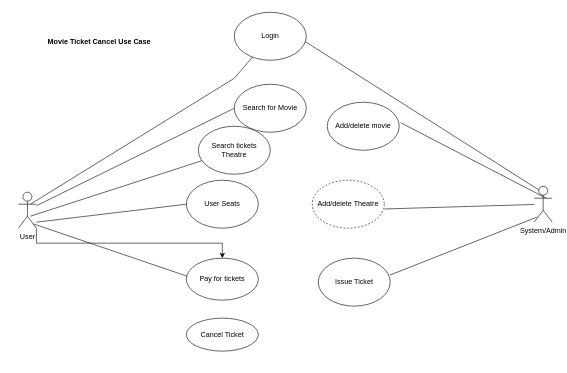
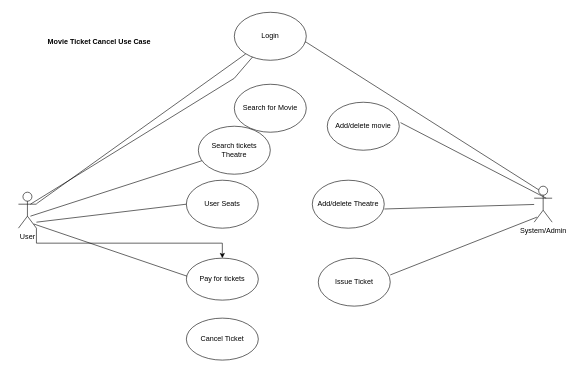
edge "Search for Movie" -- "User": now "Login" -- "User"
node "Add/delete Theatre": style dashed -> solid
node "Cancel Ticket": size 72x33 -> 72x42
